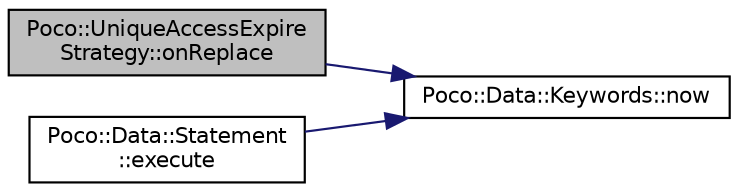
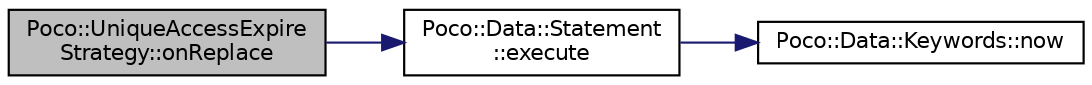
edge "Poco::UniqueAccessExpire Strategy::onReplace" -> "Poco::Data::Keywords::now": now "Poco::UniqueAccessExpire Strategy::onReplace" -> "Poco::Data::Statement ::execute"
